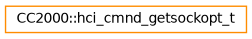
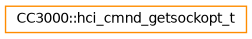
node "CC2000::hci_cmnd_getsockopt_t": label "CC2000::hci_cmnd_getsockopt_t" -> "CC3000::hci_cmnd_getsockopt_t"
